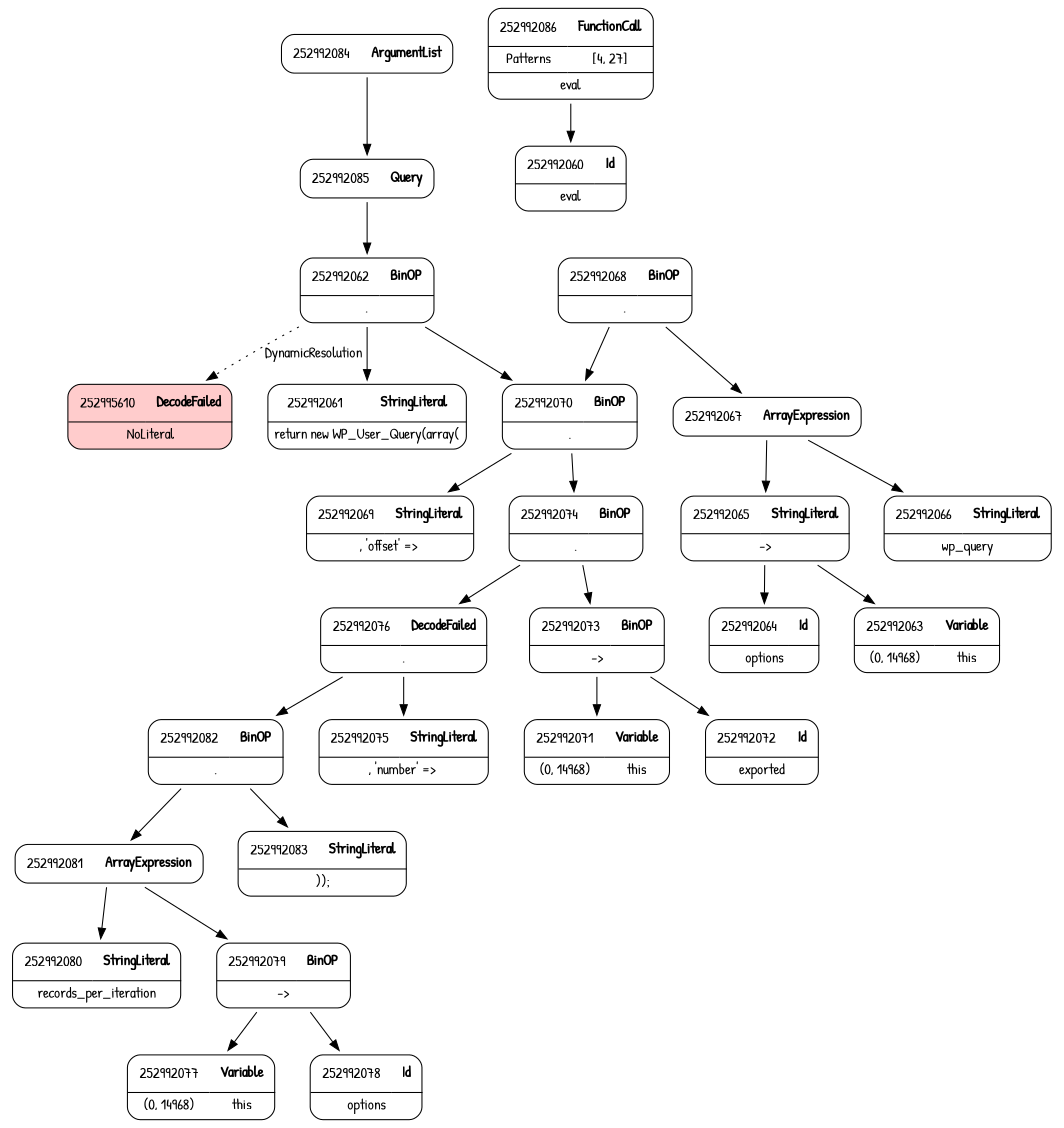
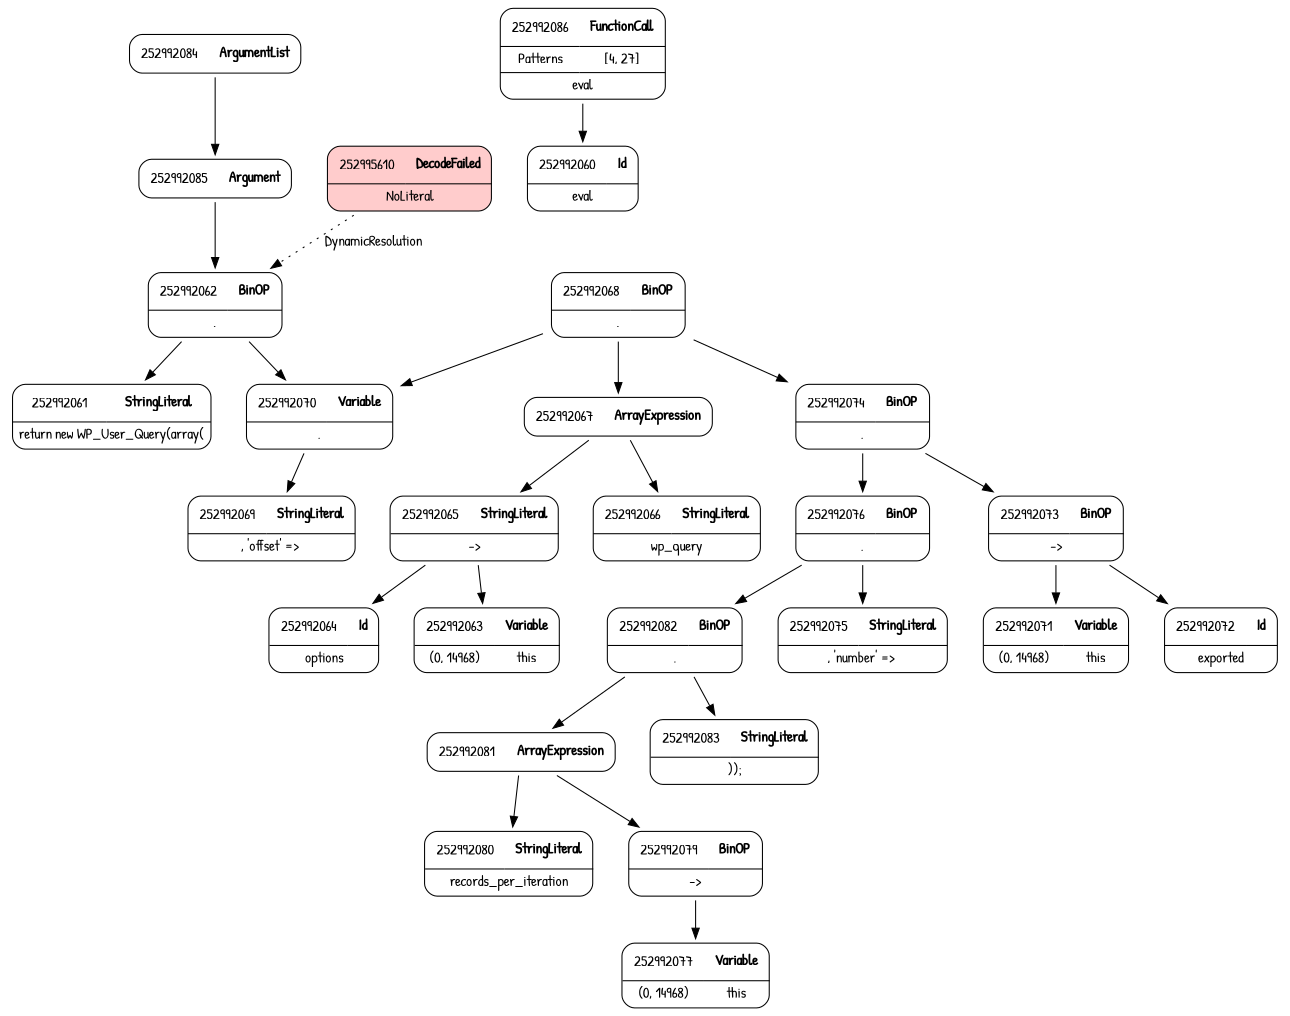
node "252992085": text "Query" -> "Argument"
edge "252992062" -> "252995610": reversed
node "252992070": text "BinOP" -> "Variable"
edge "252992070" -> "252992074": now "252992068" -> "252992074"
node "252992076": text "DecodeFailed" -> "BinOP"
node "252992078": removed
